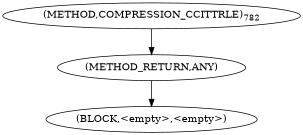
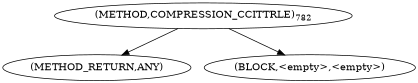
edge "(METHOD_RETURN,ANY)" -> "(BLOCK,<empty>,<empty>)": now "(METHOD,COMPRESSION_CCITTRLE)" -> "(BLOCK,<empty>,<empty>)"
